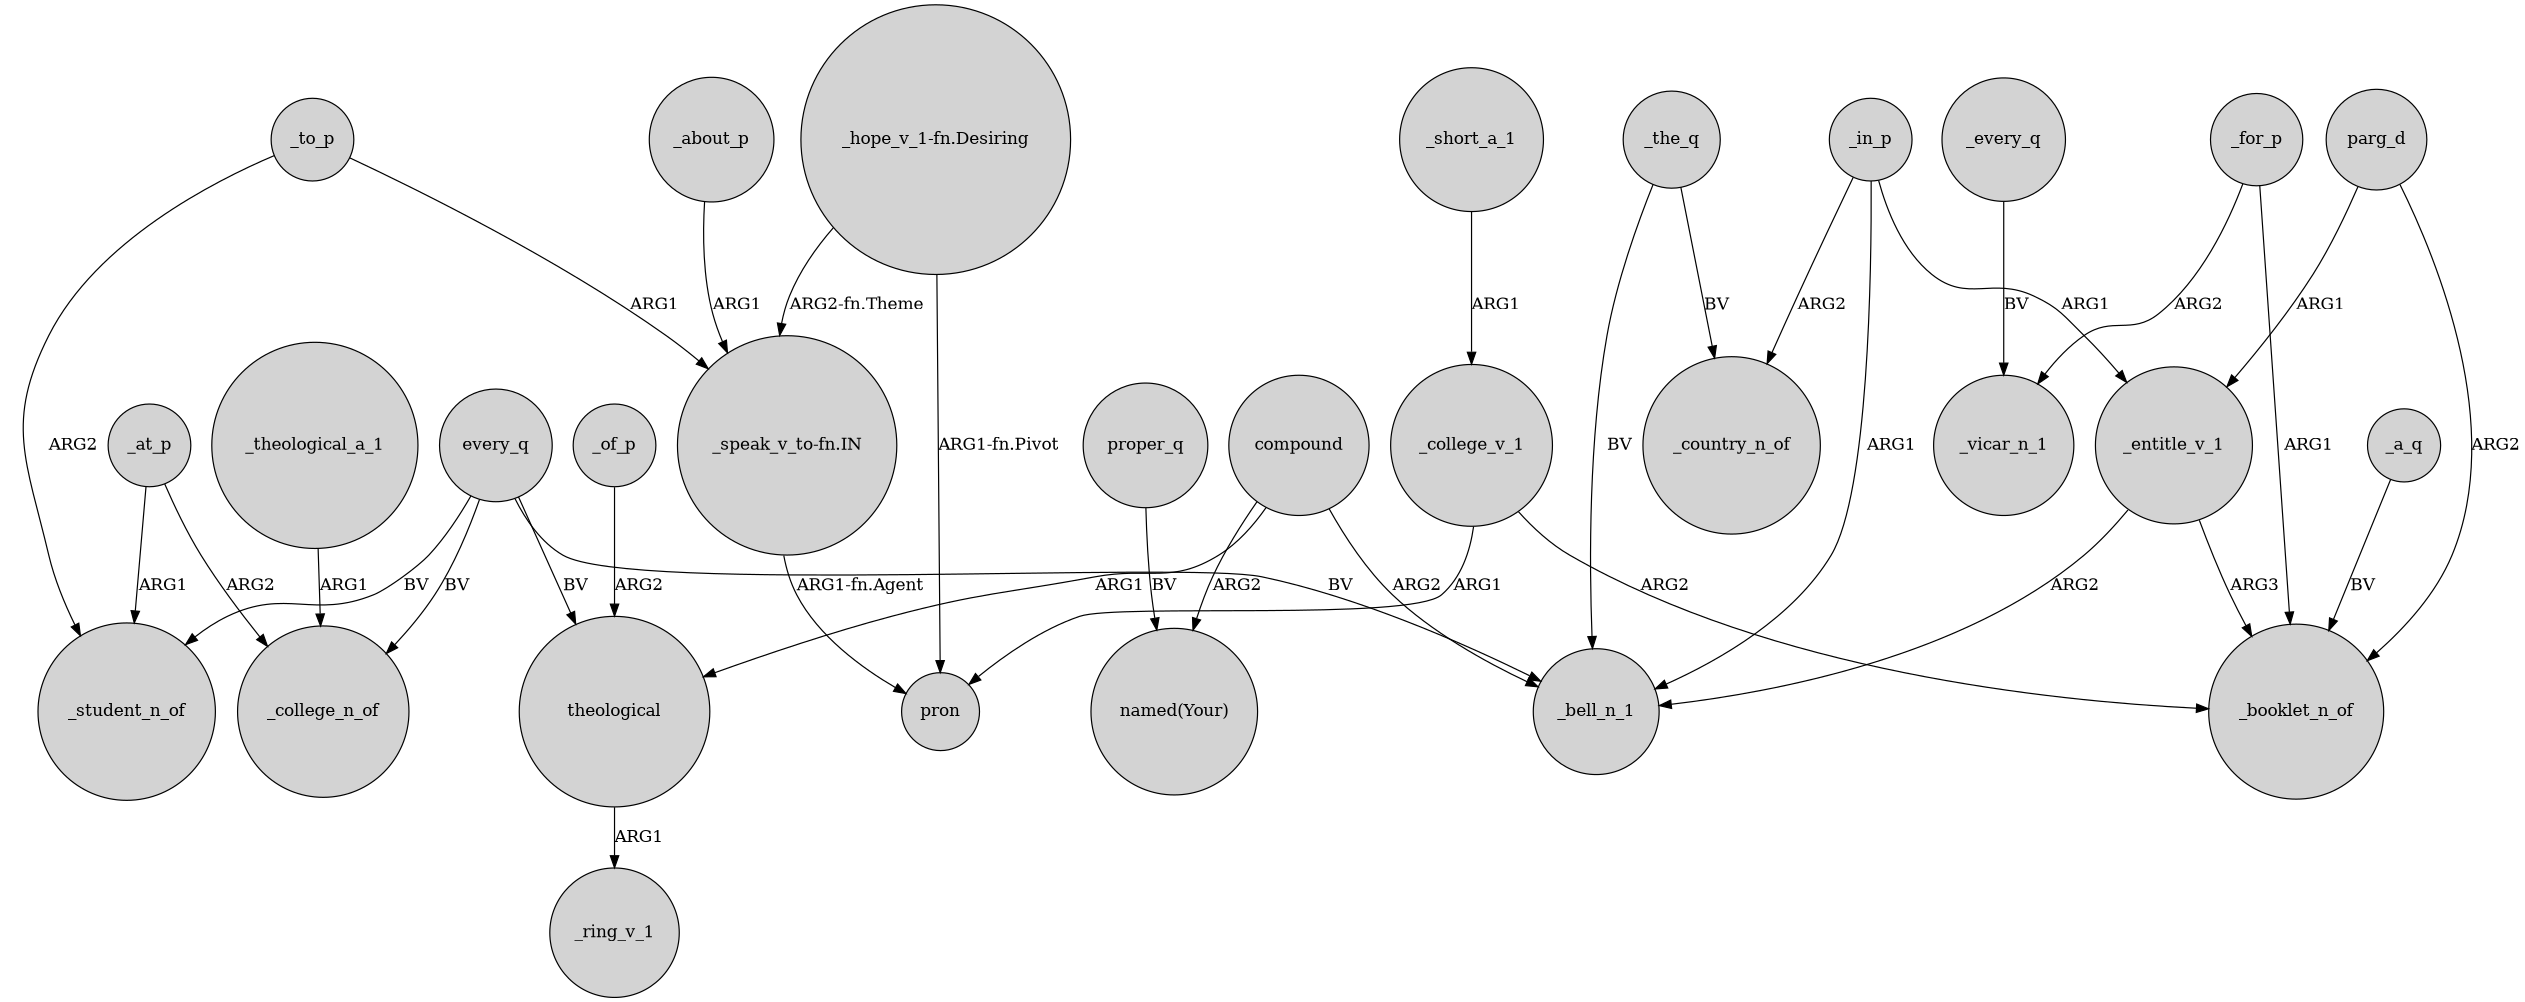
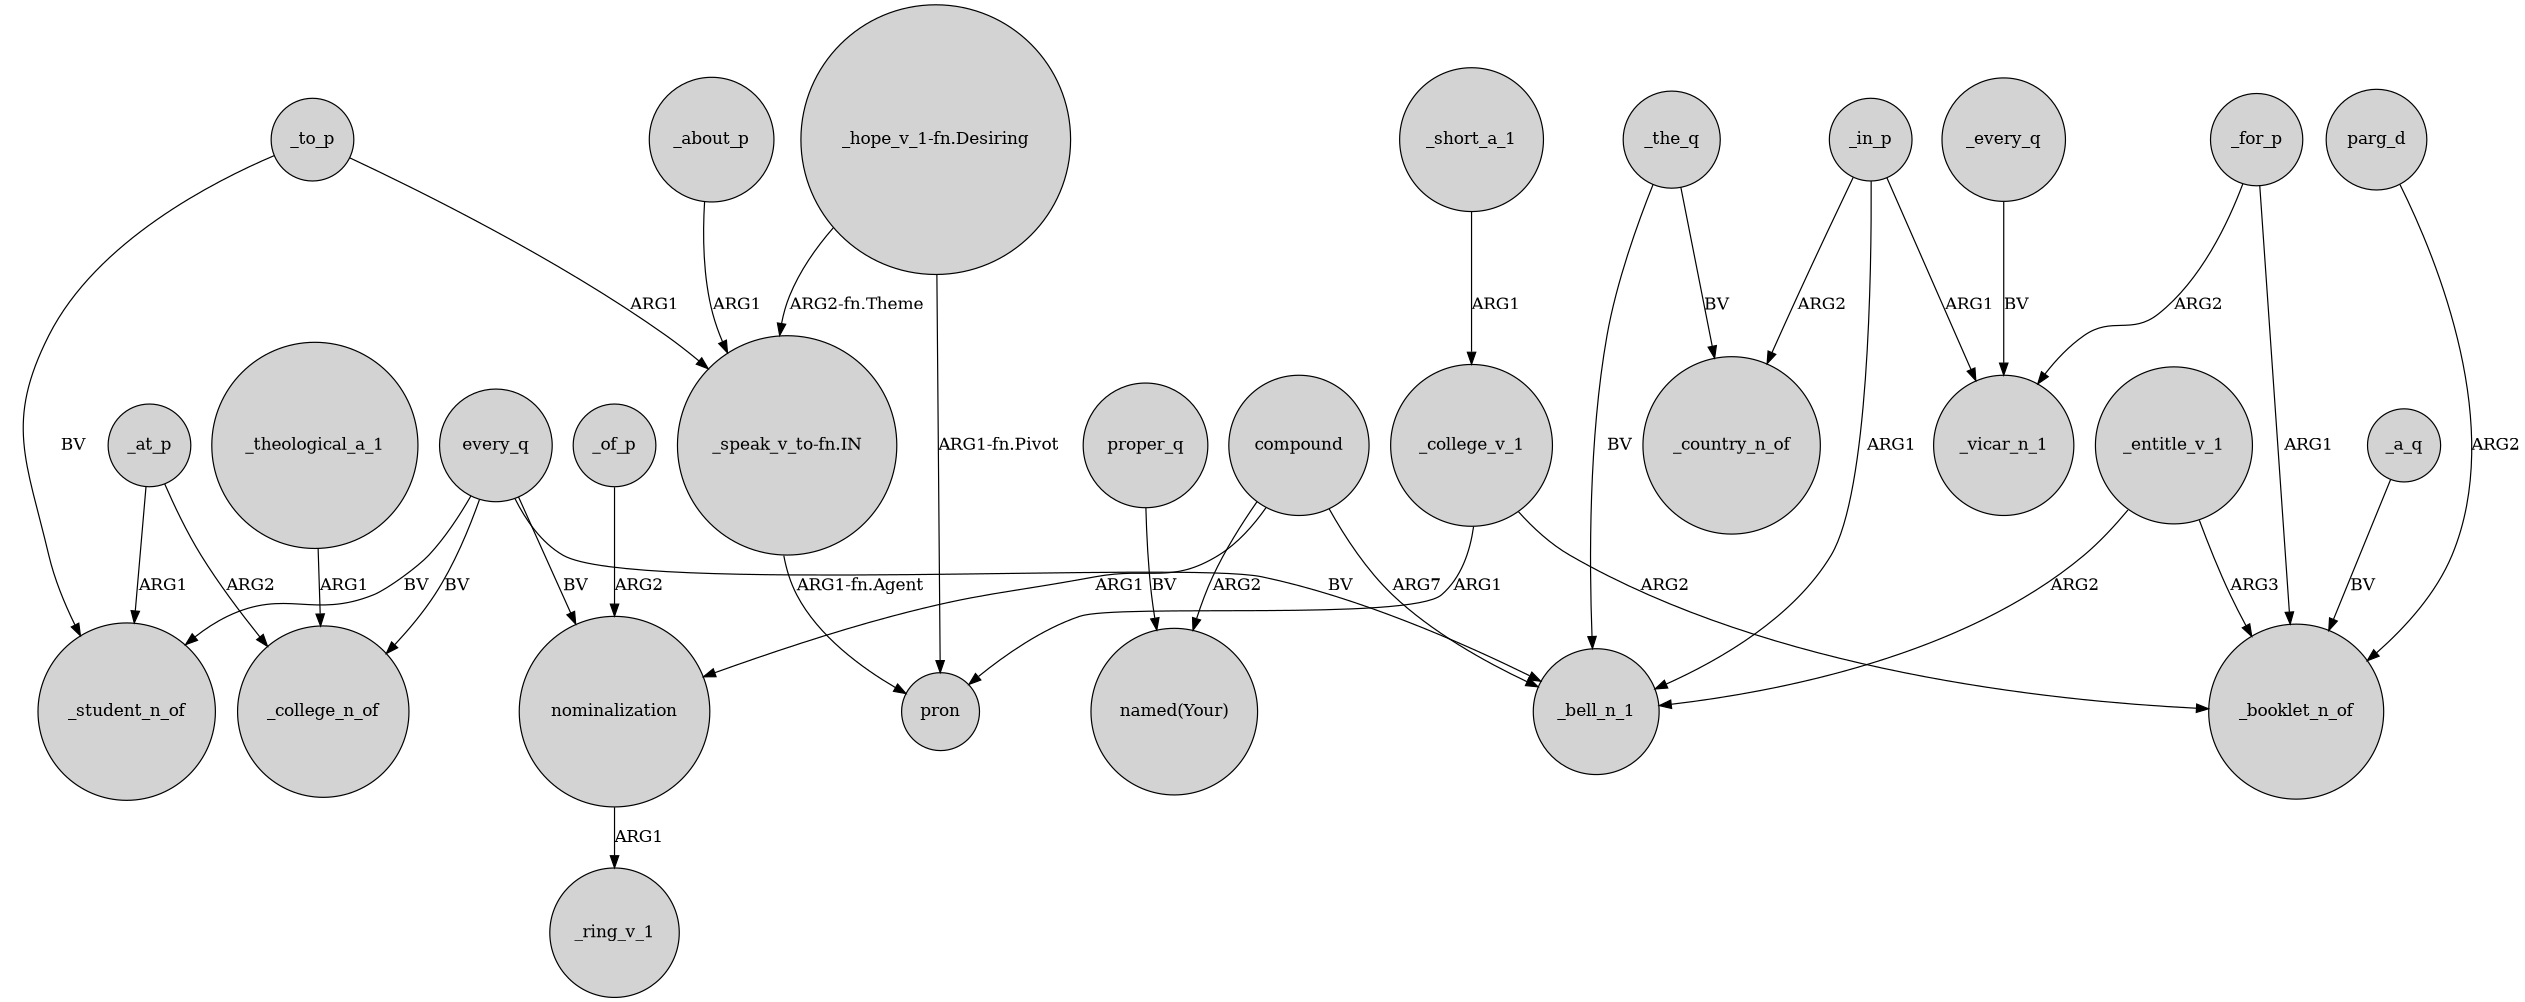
edge "parg_d" -> "_entitle_v_1": removed, label "ARG1"
edge "_in_p" -> "_entitle_v_1": now "_in_p" -> "_vicar_n_1"
edge "_to_p" -> "_student_n_of": label "ARG2" -> "BV"
edge "compound" -> "_bell_n_1": label "ARG2" -> "ARG7"
node "theological": label "theological" -> "nominalization"
